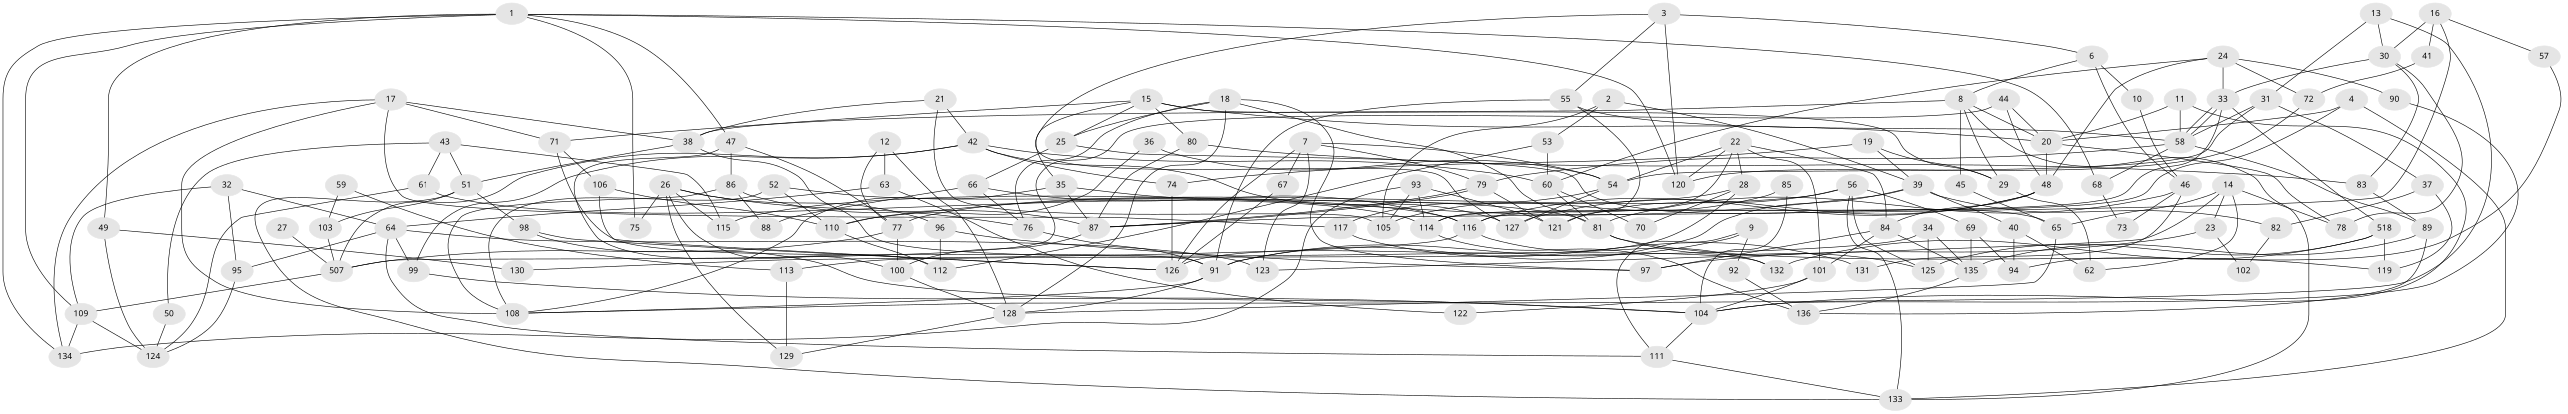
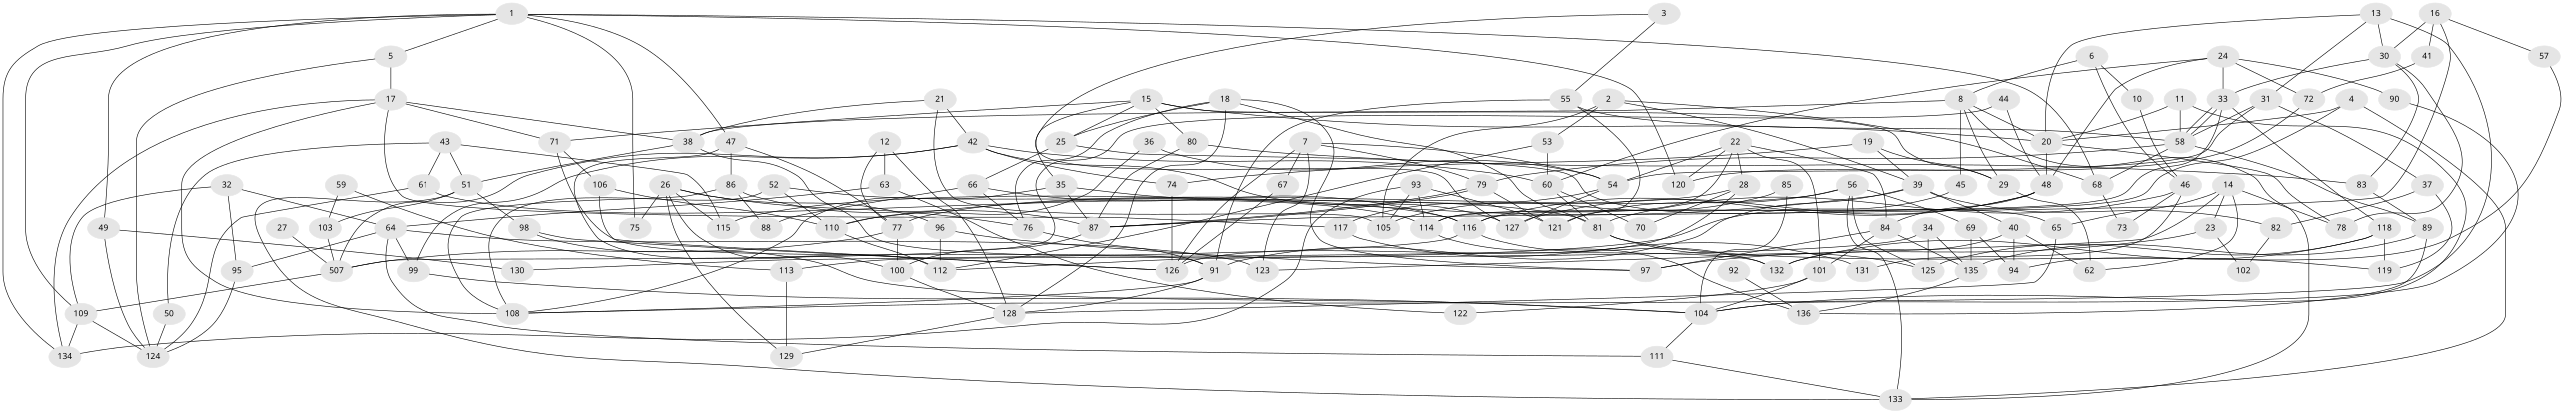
edge "3" -- "6": removed
node "5": added
edge "3" -- "120": removed
edge "2" -- "68": added
edge "44" -- "20": now "13" -- "20"
edge "45" -- "65": now "45" -- "112"
node "9": removed
node "518": label "518" -> "118"
edge "40" -- "132": added
